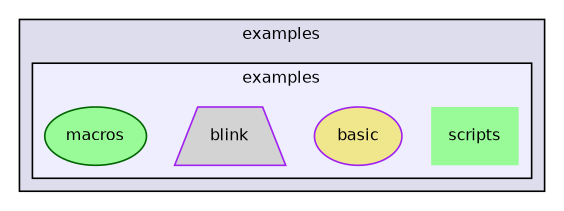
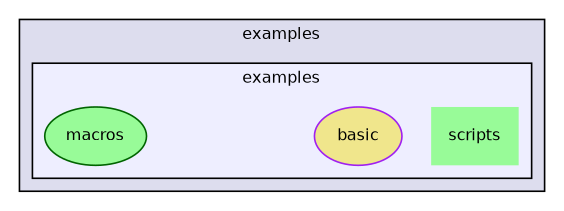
node "blink": removed
